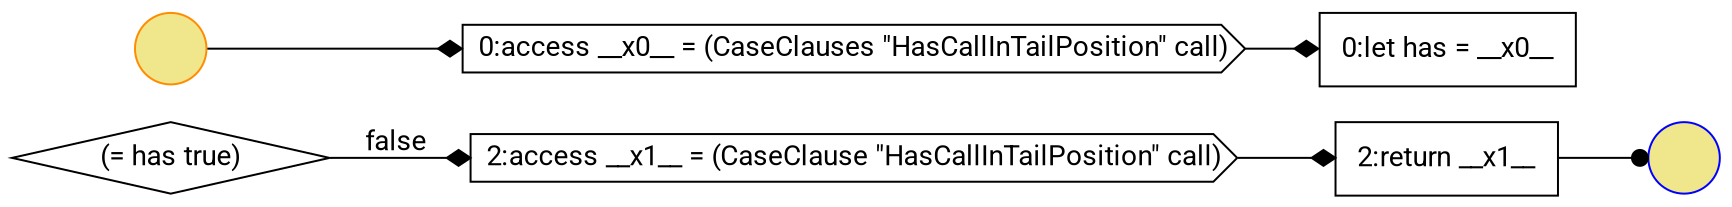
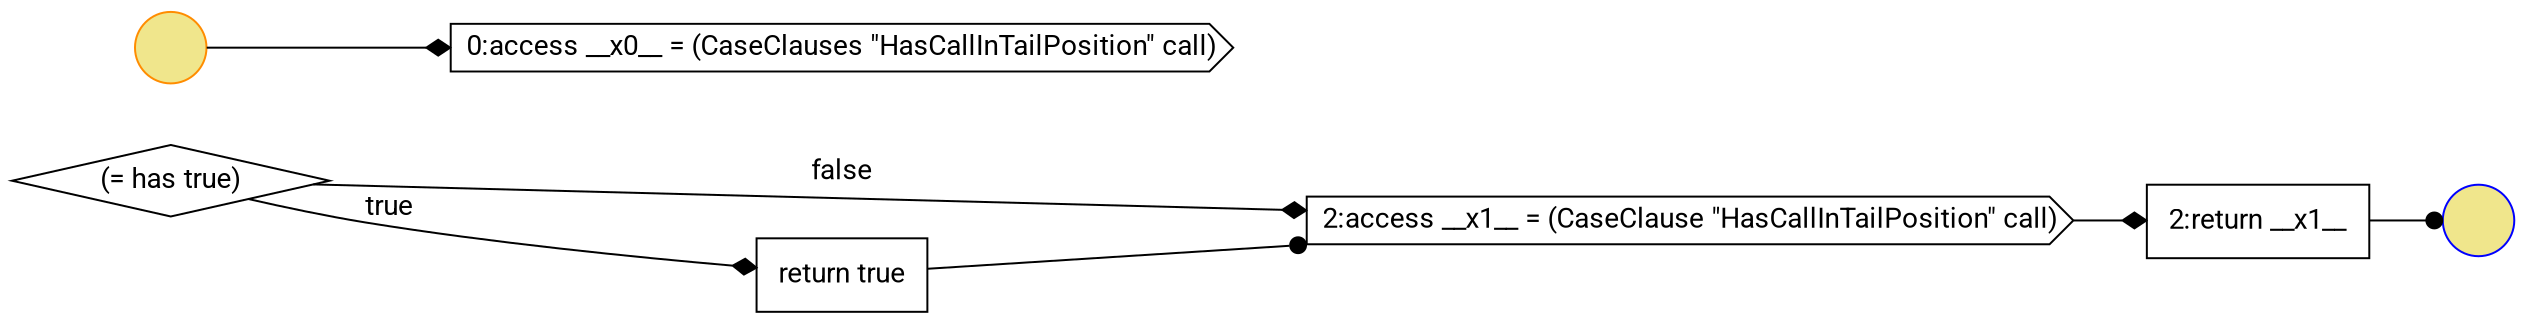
node "0:let has = __x0__": removed
node "return true": added
